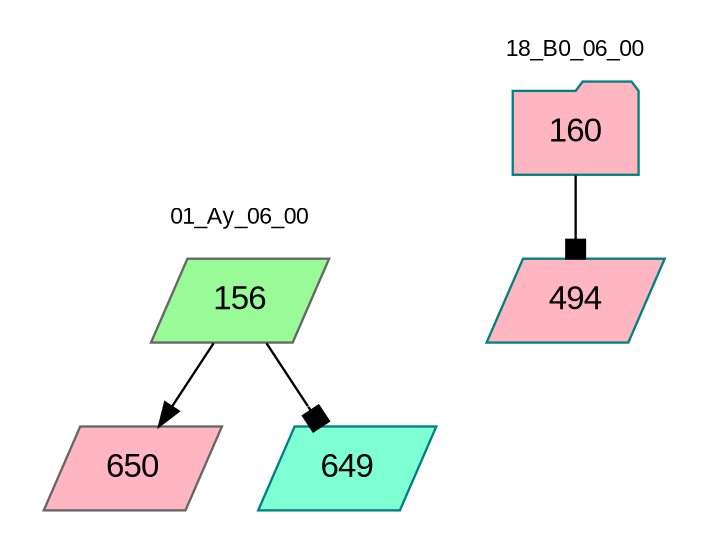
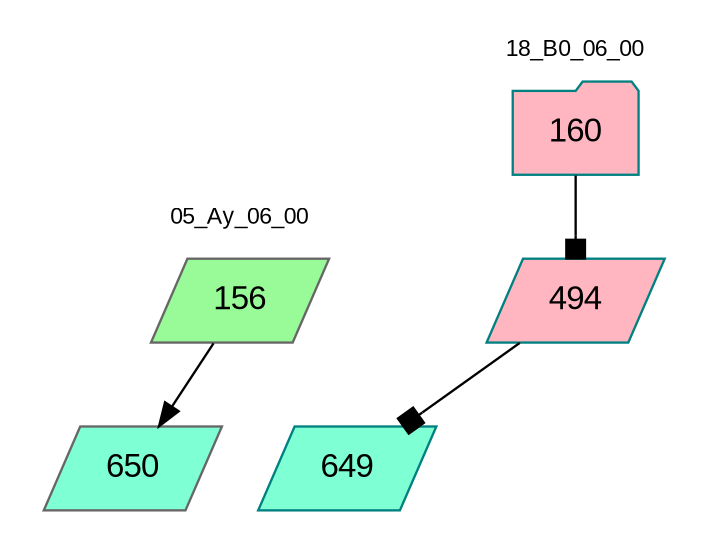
cluster "01_Ay_06_00": label "01_Ay_06_00" -> "05_Ay_06_00"
edge "156" -> "649": now "494" -> "649"
node "650": fillcolor lightpink -> aquamarine
